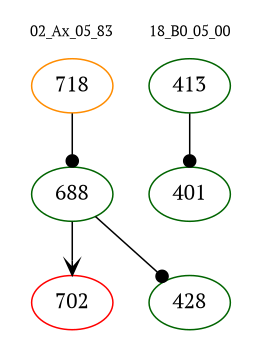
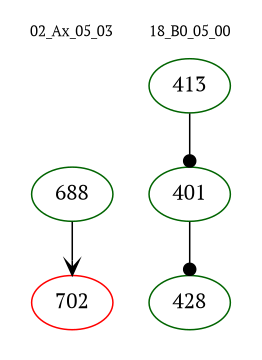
cluster "02_Ax_05_83": label "02_Ax_05_83" -> "02_Ax_05_03"
node "718": removed
edge "688" -> "428": now "401" -> "428"
